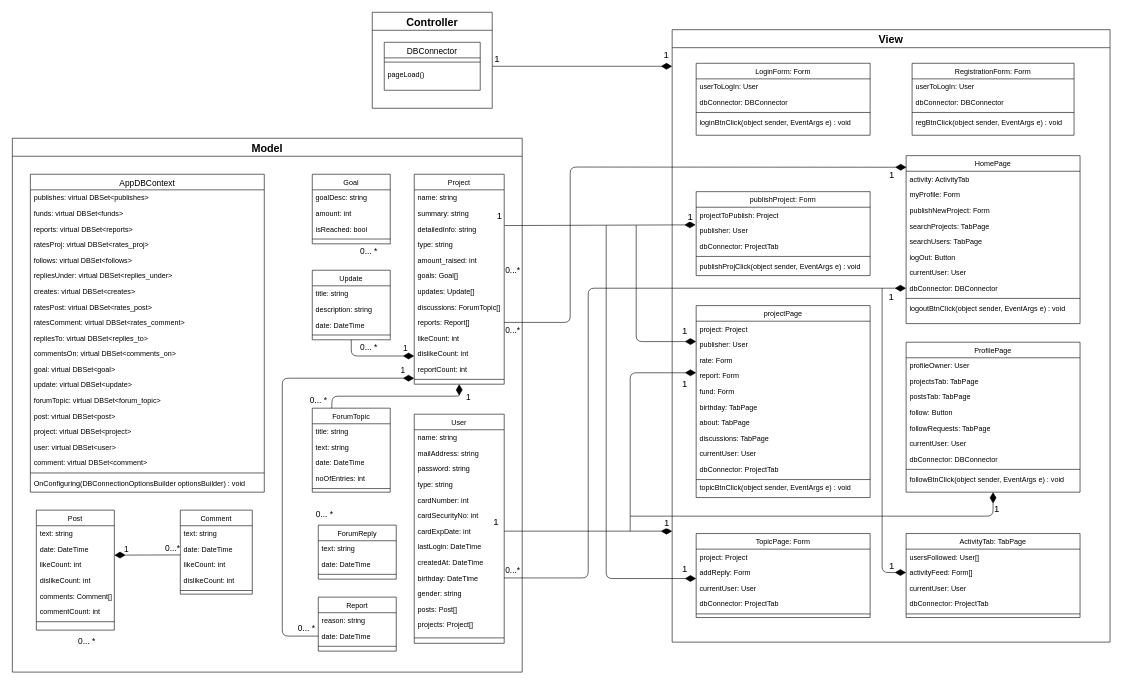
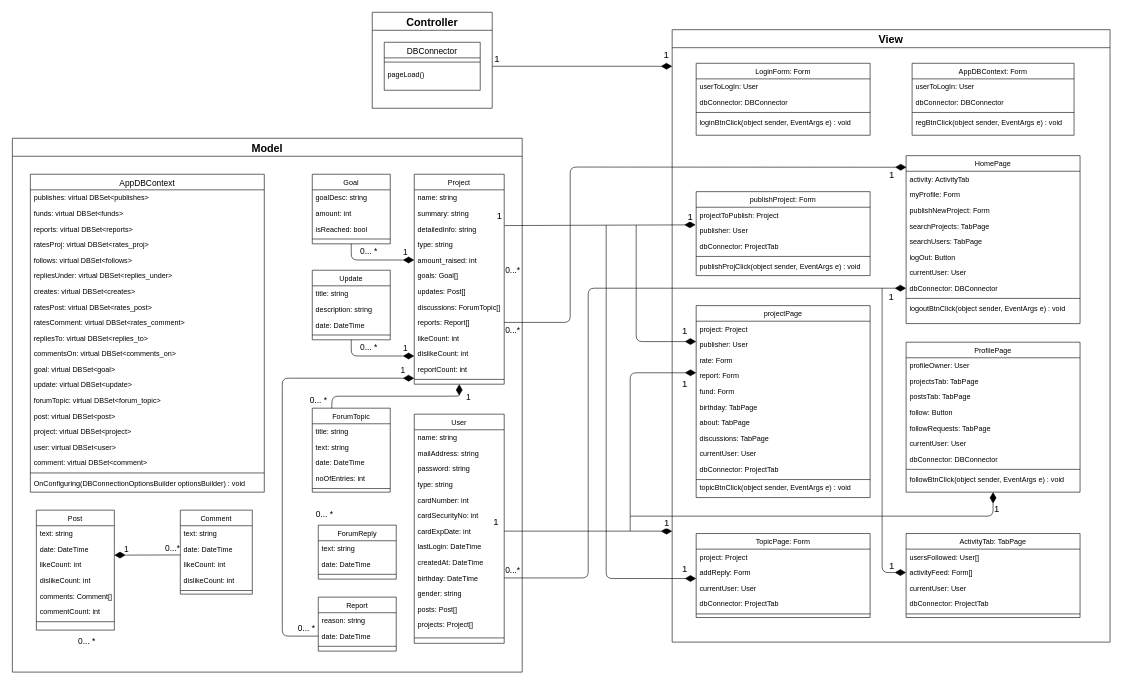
node "RegistrationForm: Form": label "RegistrationForm: Form" -> "AppDBContext: Form"
edge "Goal" -> "amount_raised: int": added, label "1"
node "updates: Update[]": label "updates: Update[]" -> "updates: Post[]"
